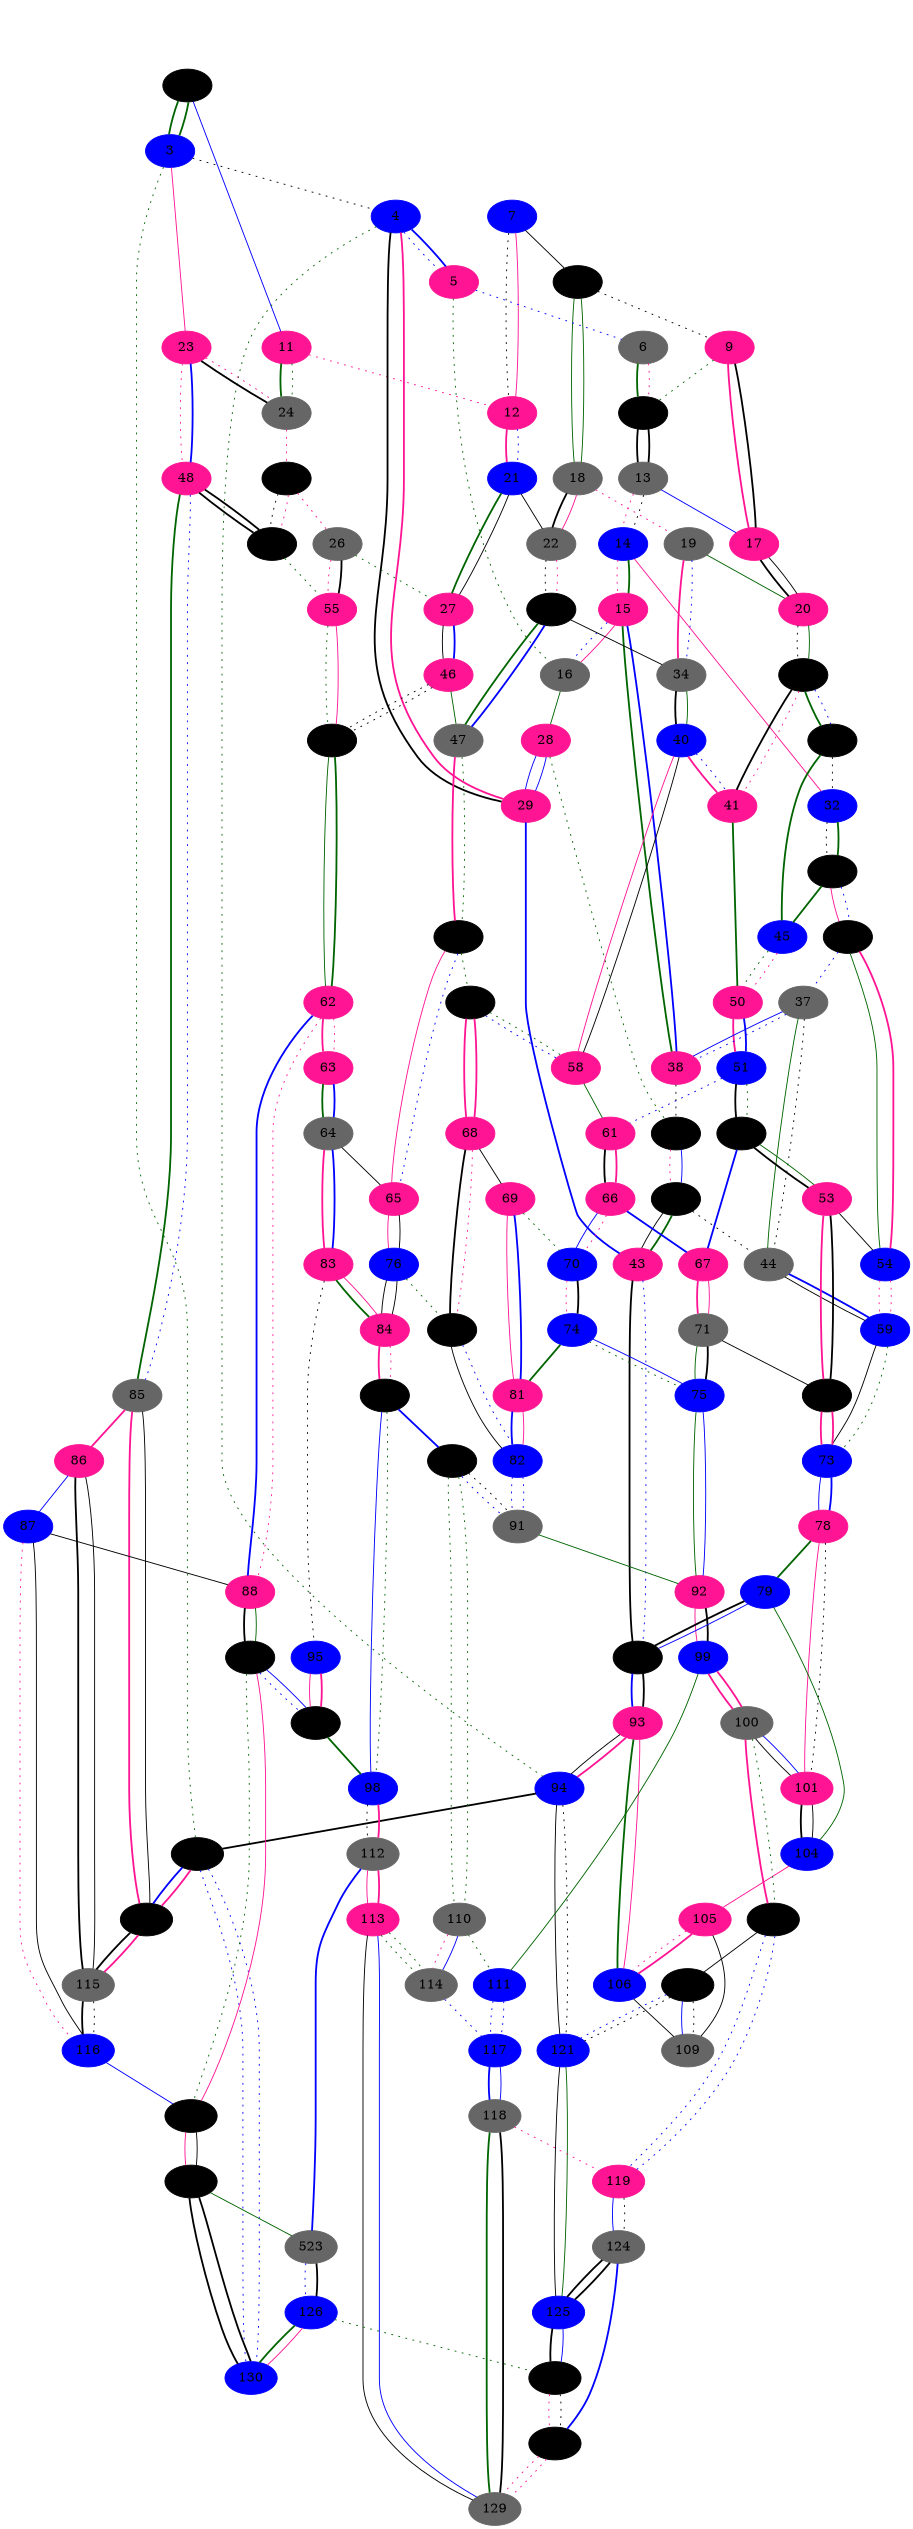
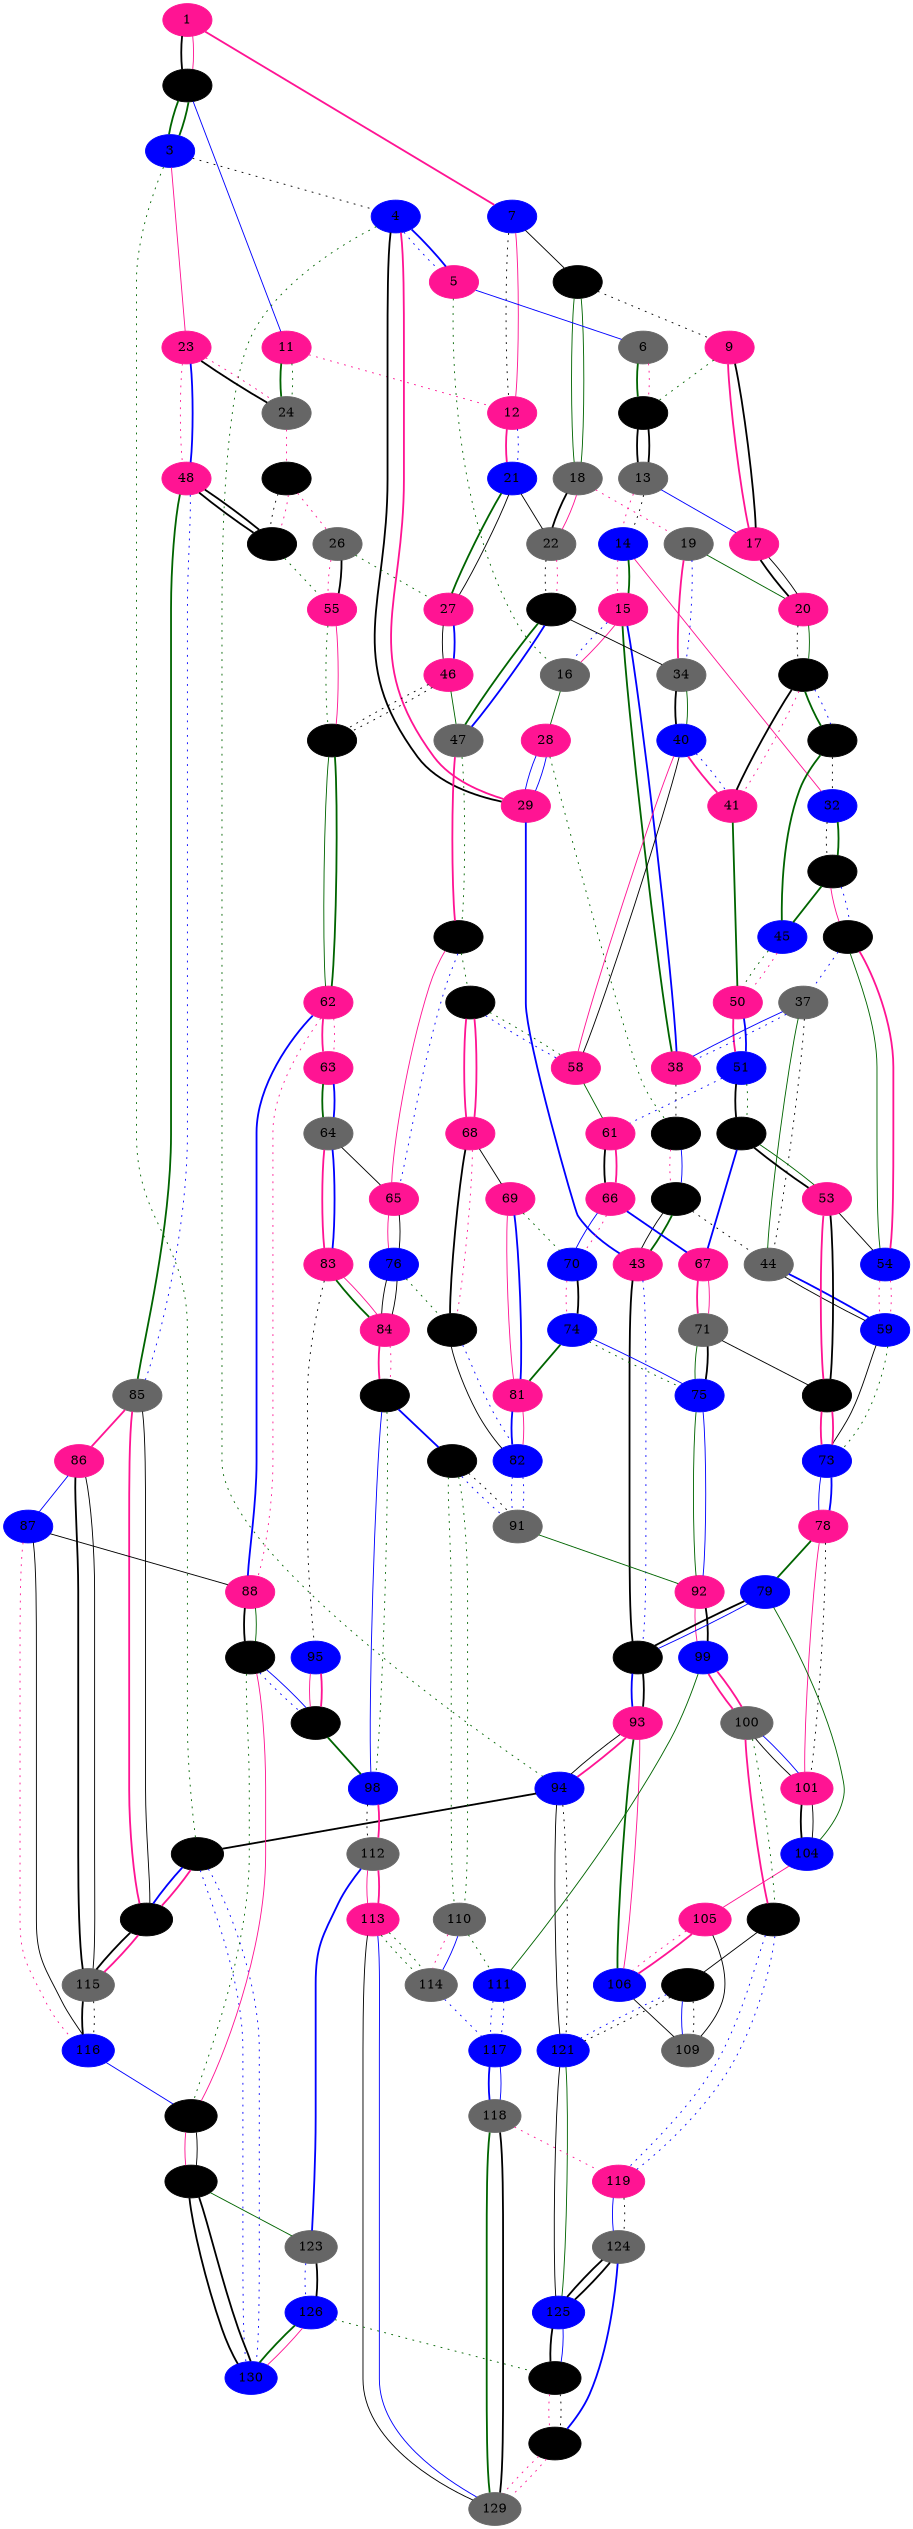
node "1": added
edge "5" -- "6": style dotted -> solid
node "523": label "523" -> "123"
